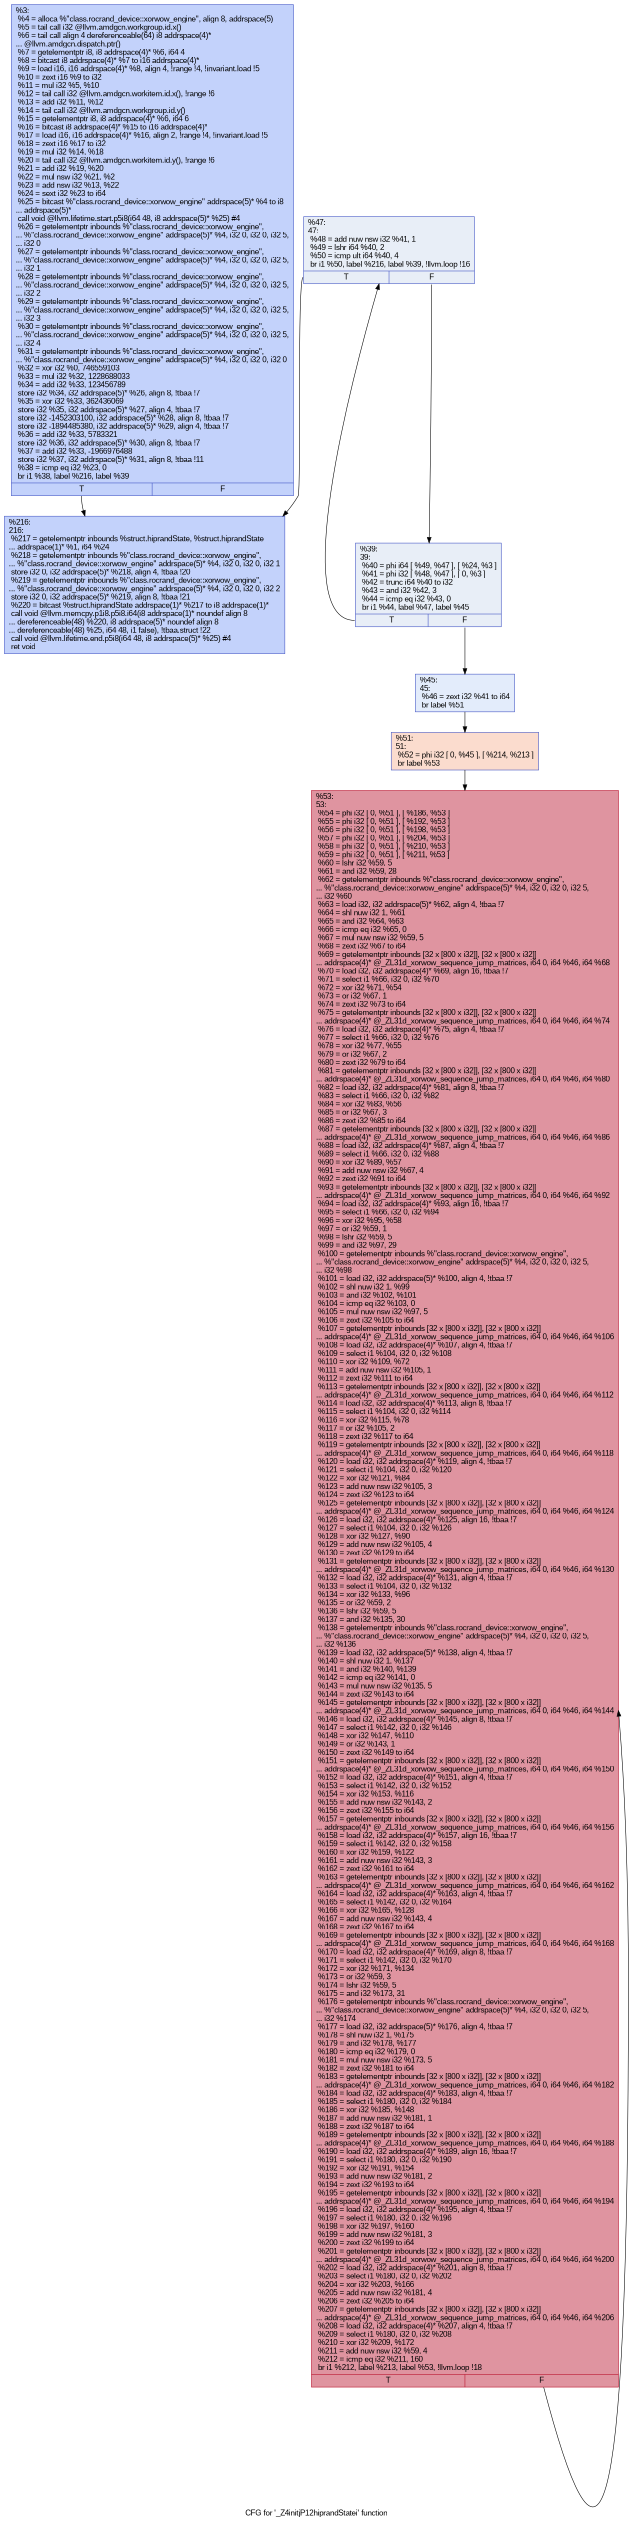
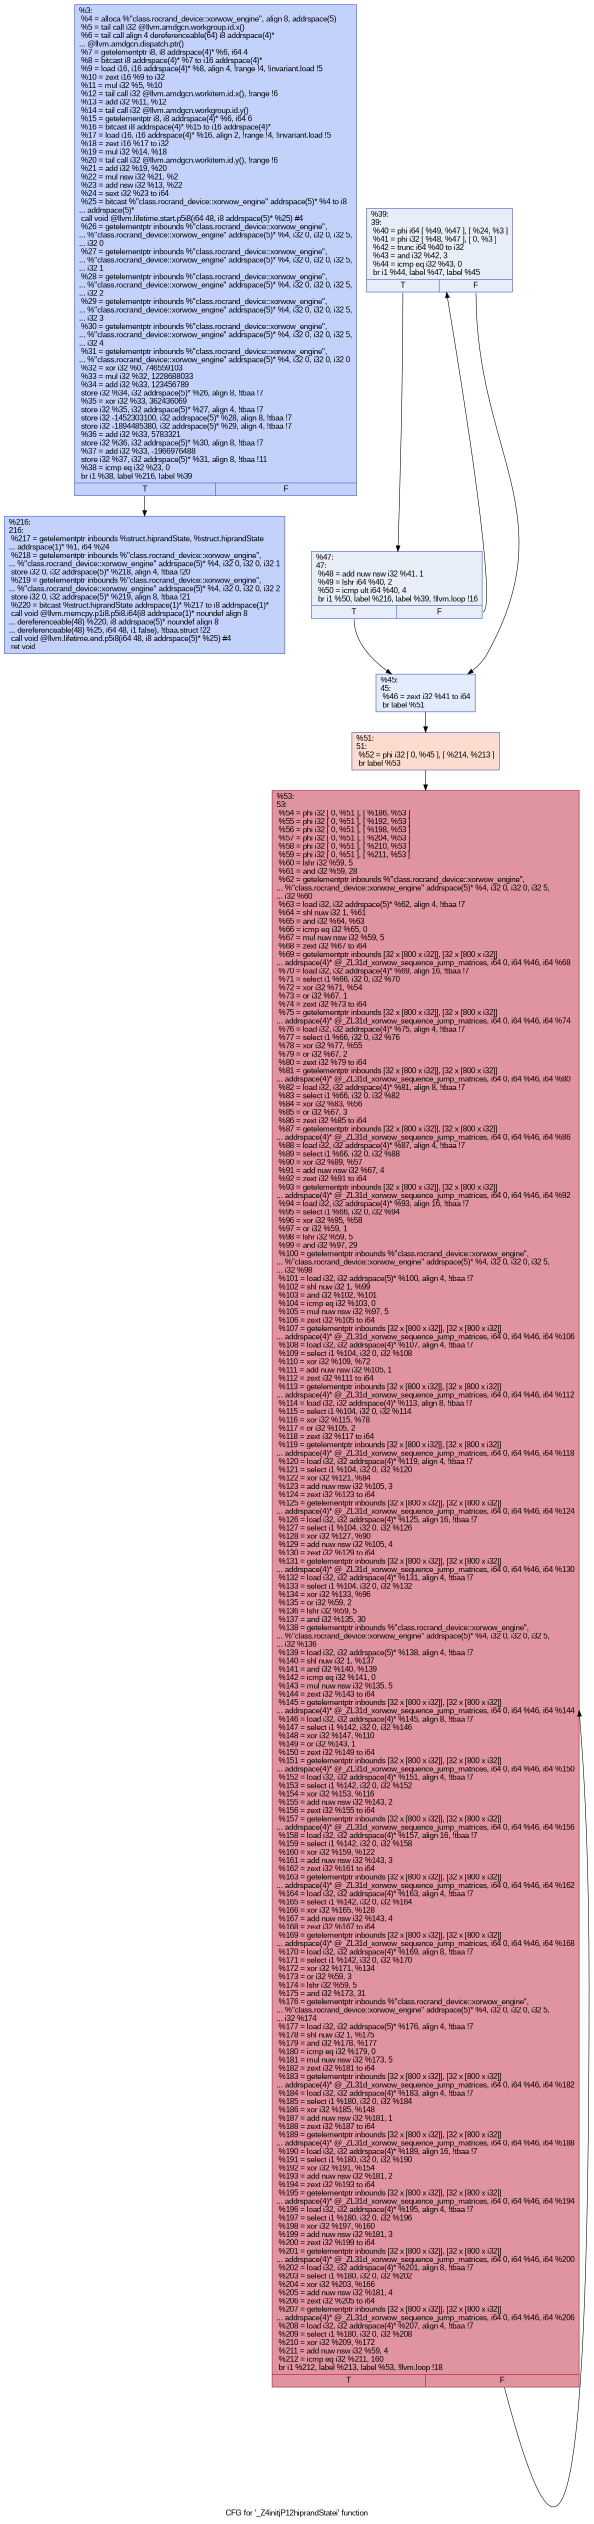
edge "%47:" -> "%216:": now "%47:" -> "%45:"
